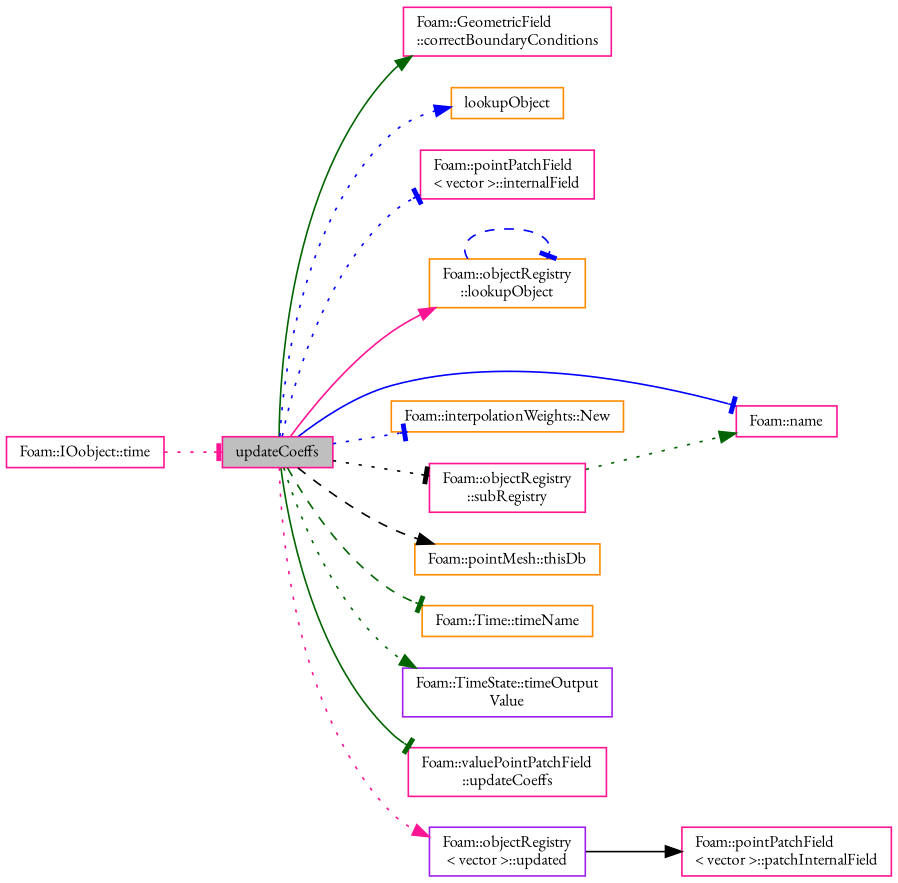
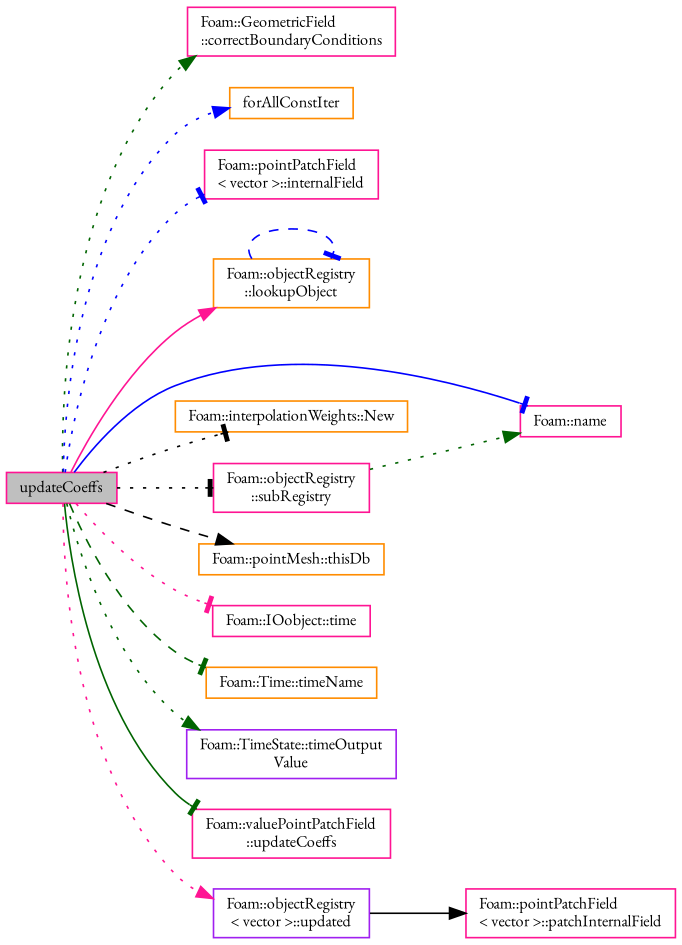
node "lookupObject": label "lookupObject" -> "forAllConstIter"
edge "updateCoeffs" -> "Foam::GeometricField ::correctBoundaryConditions": style solid -> dotted
edge "updateCoeffs" -> "Foam::interpolationWeights::New": color blue -> black
edge "Foam::IOobject::time" -> "updateCoeffs": reversed
